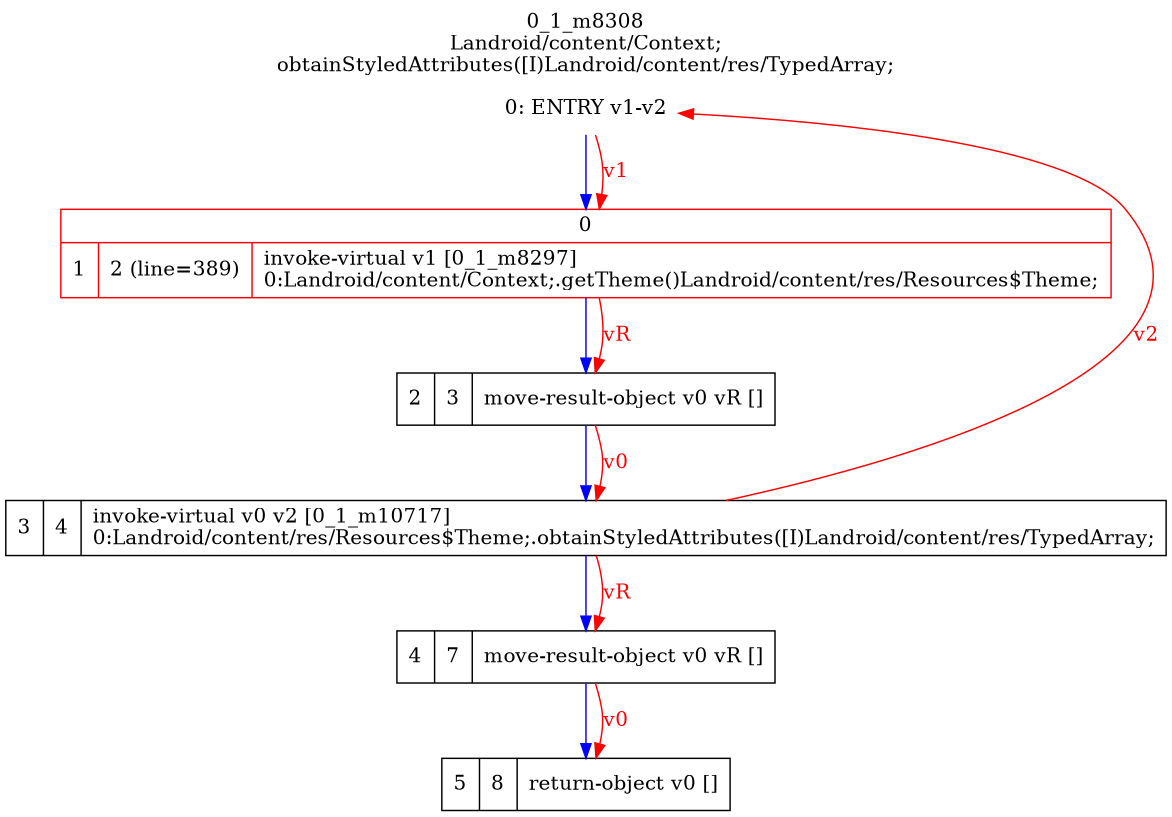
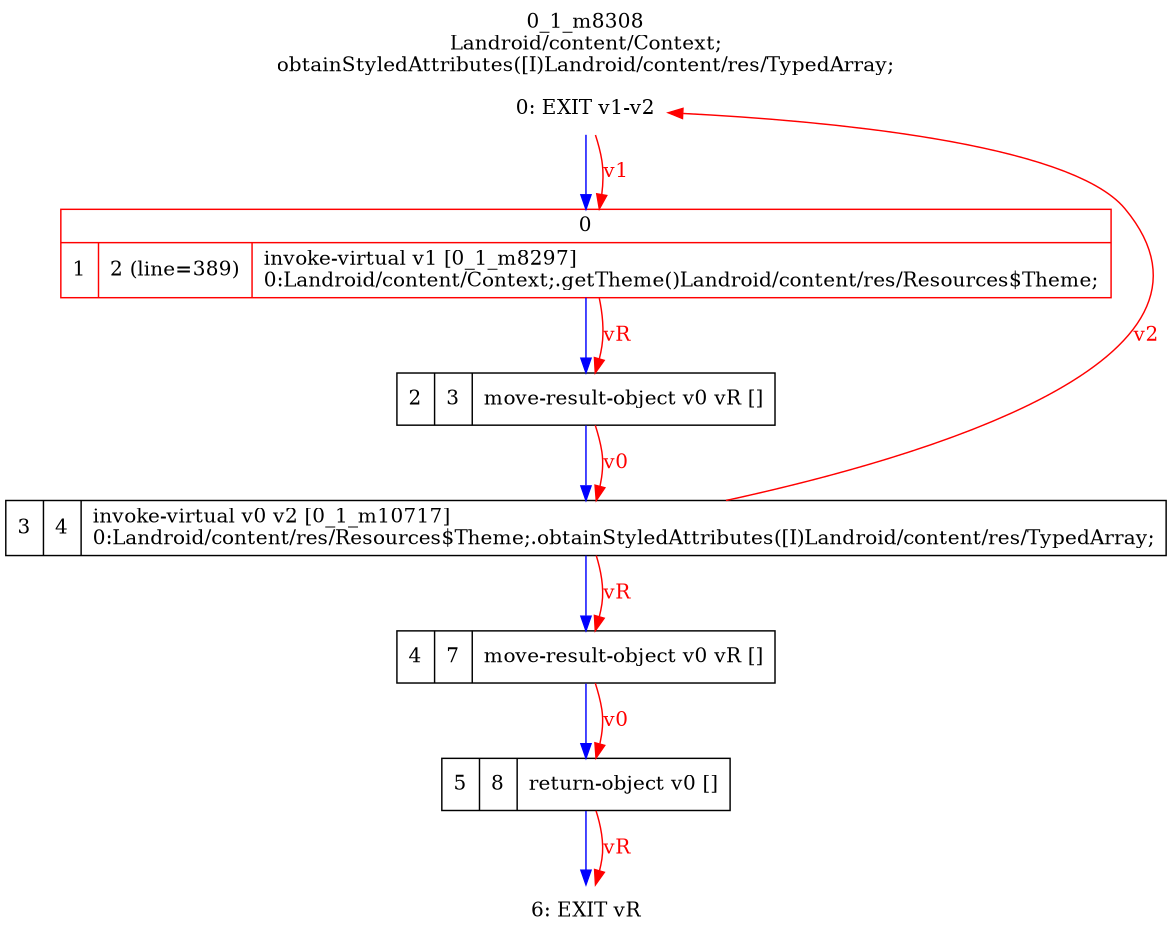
node "0: ENTRY v1-v2": label "0: ENTRY v1-v2" -> "0: EXIT v1-v2"
node "6: EXIT vR": added
